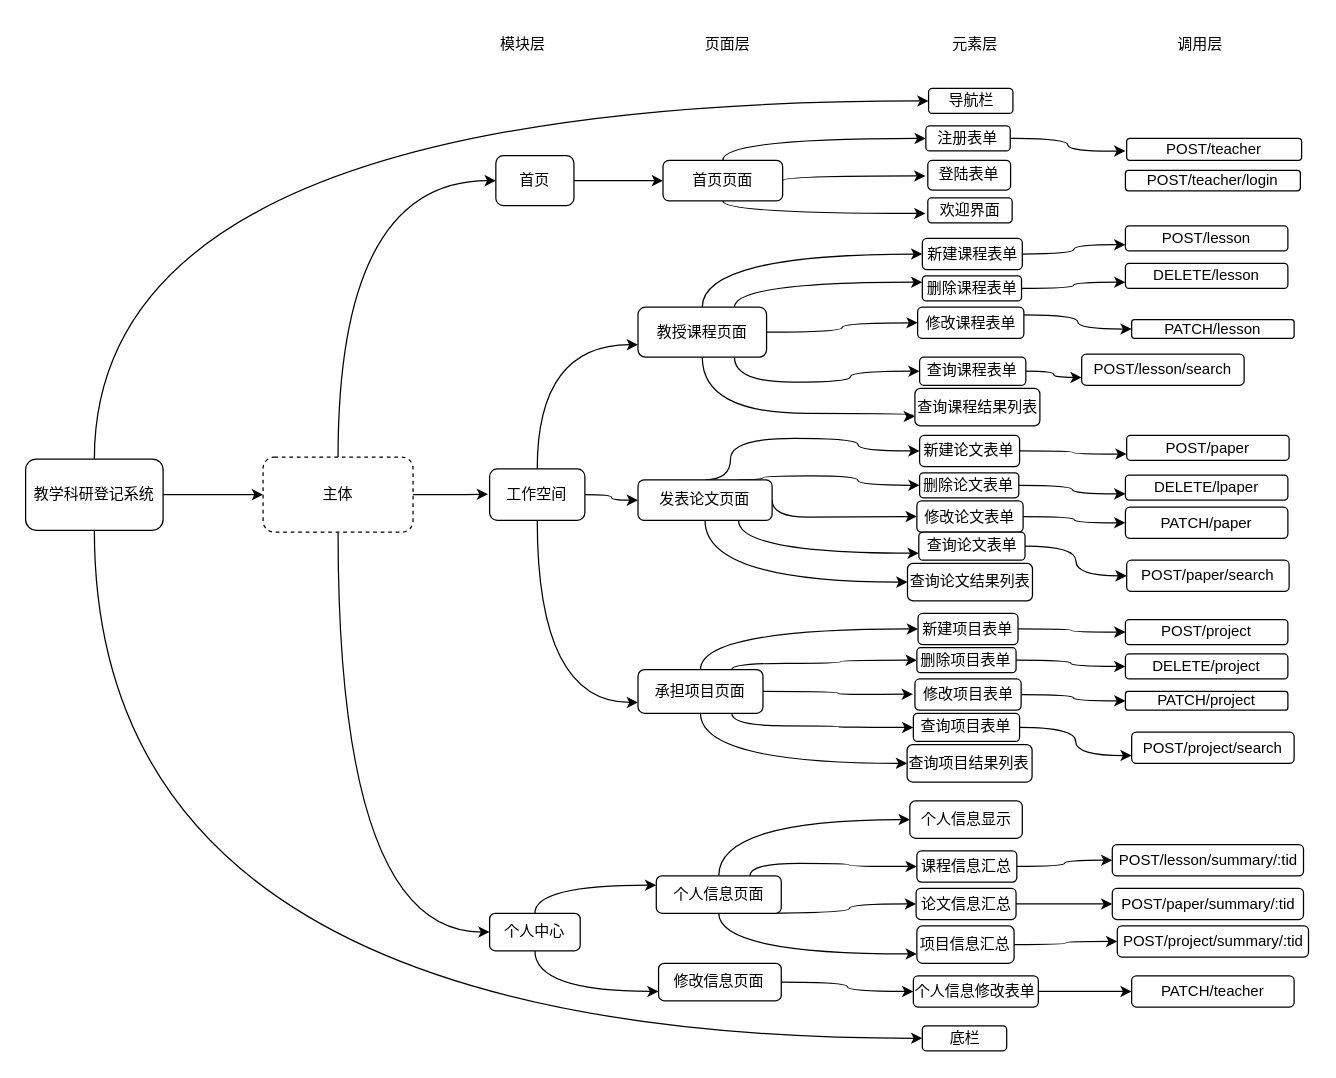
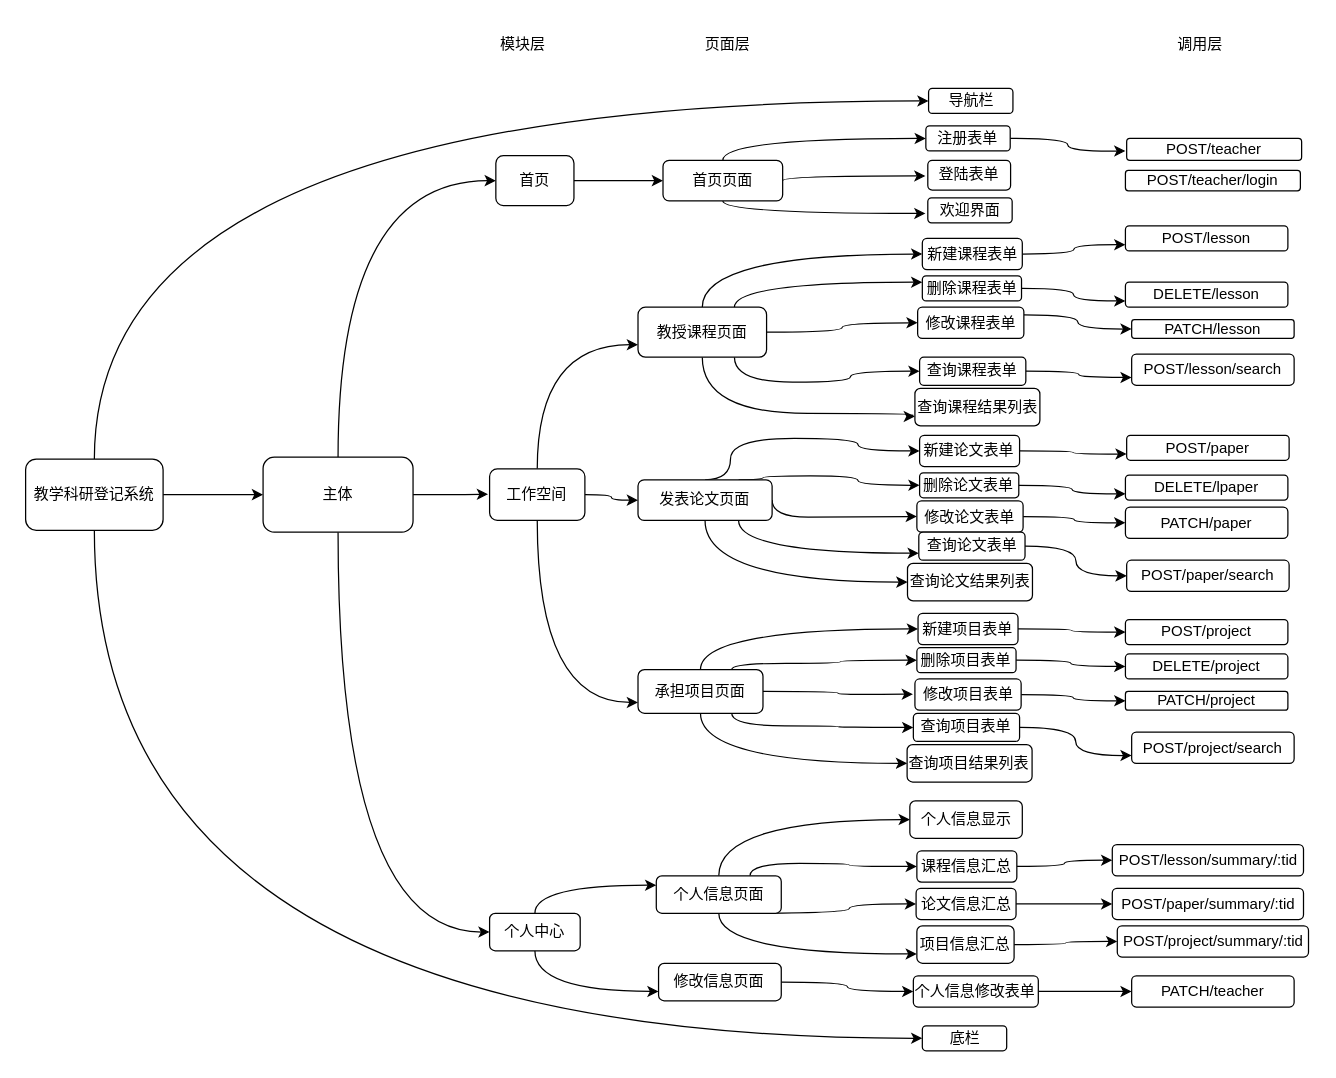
node "元素层": removed
node "DELETE/lesson": moved (1207, 276) -> (1207, 294)
node "POST/lesson/search": moved (1163, 369) -> (1213, 369)
node "主体": style dashed -> solid
